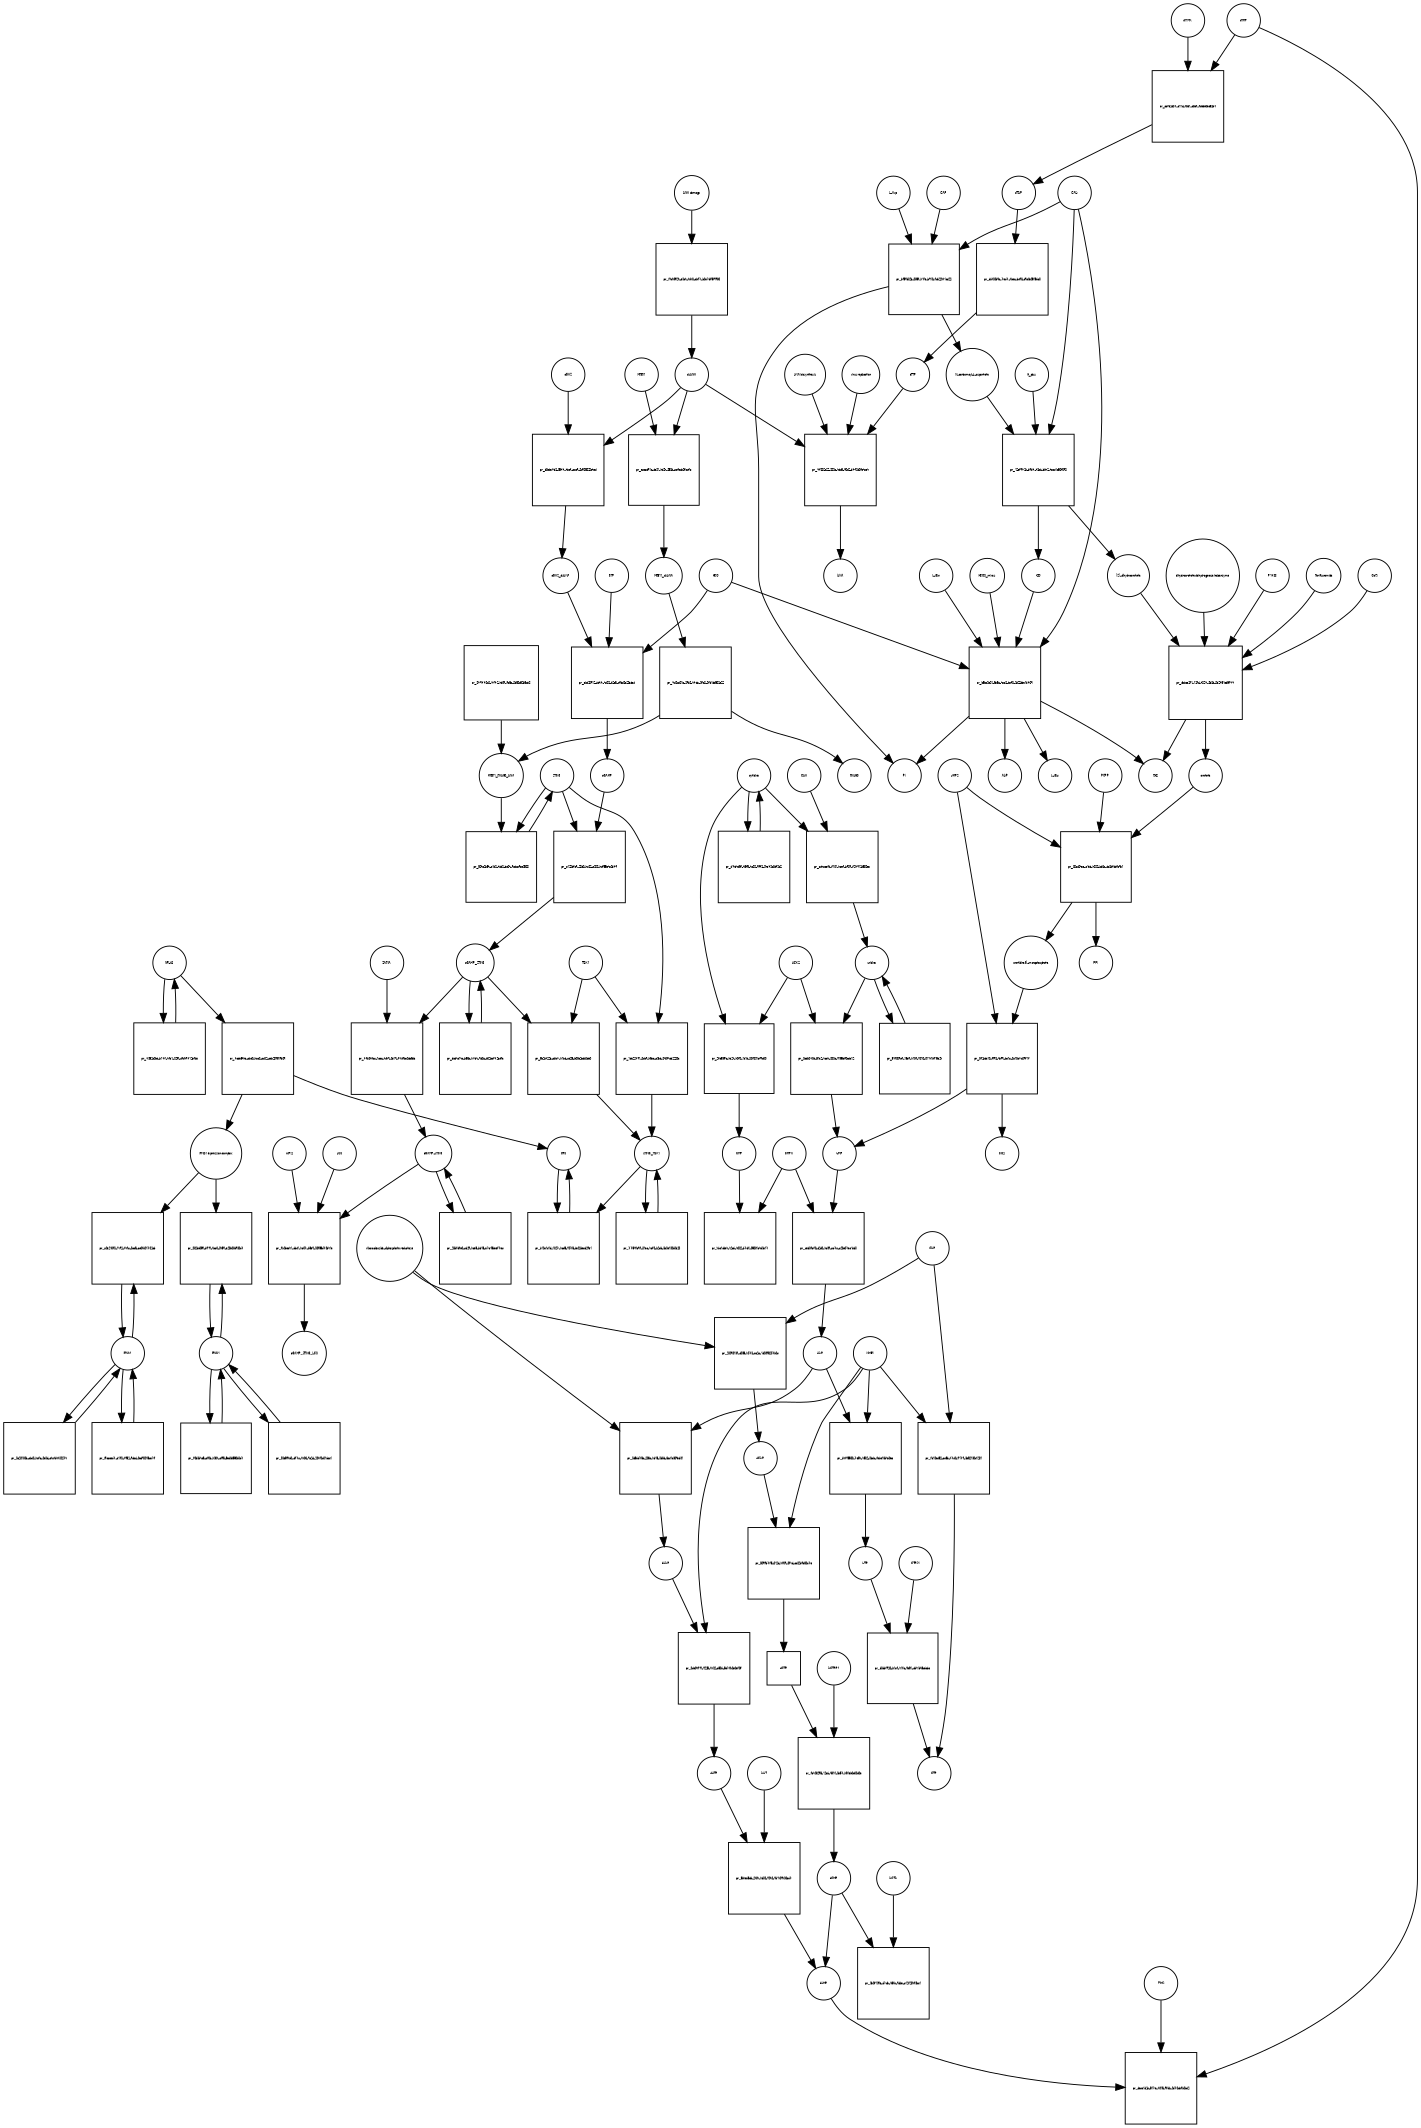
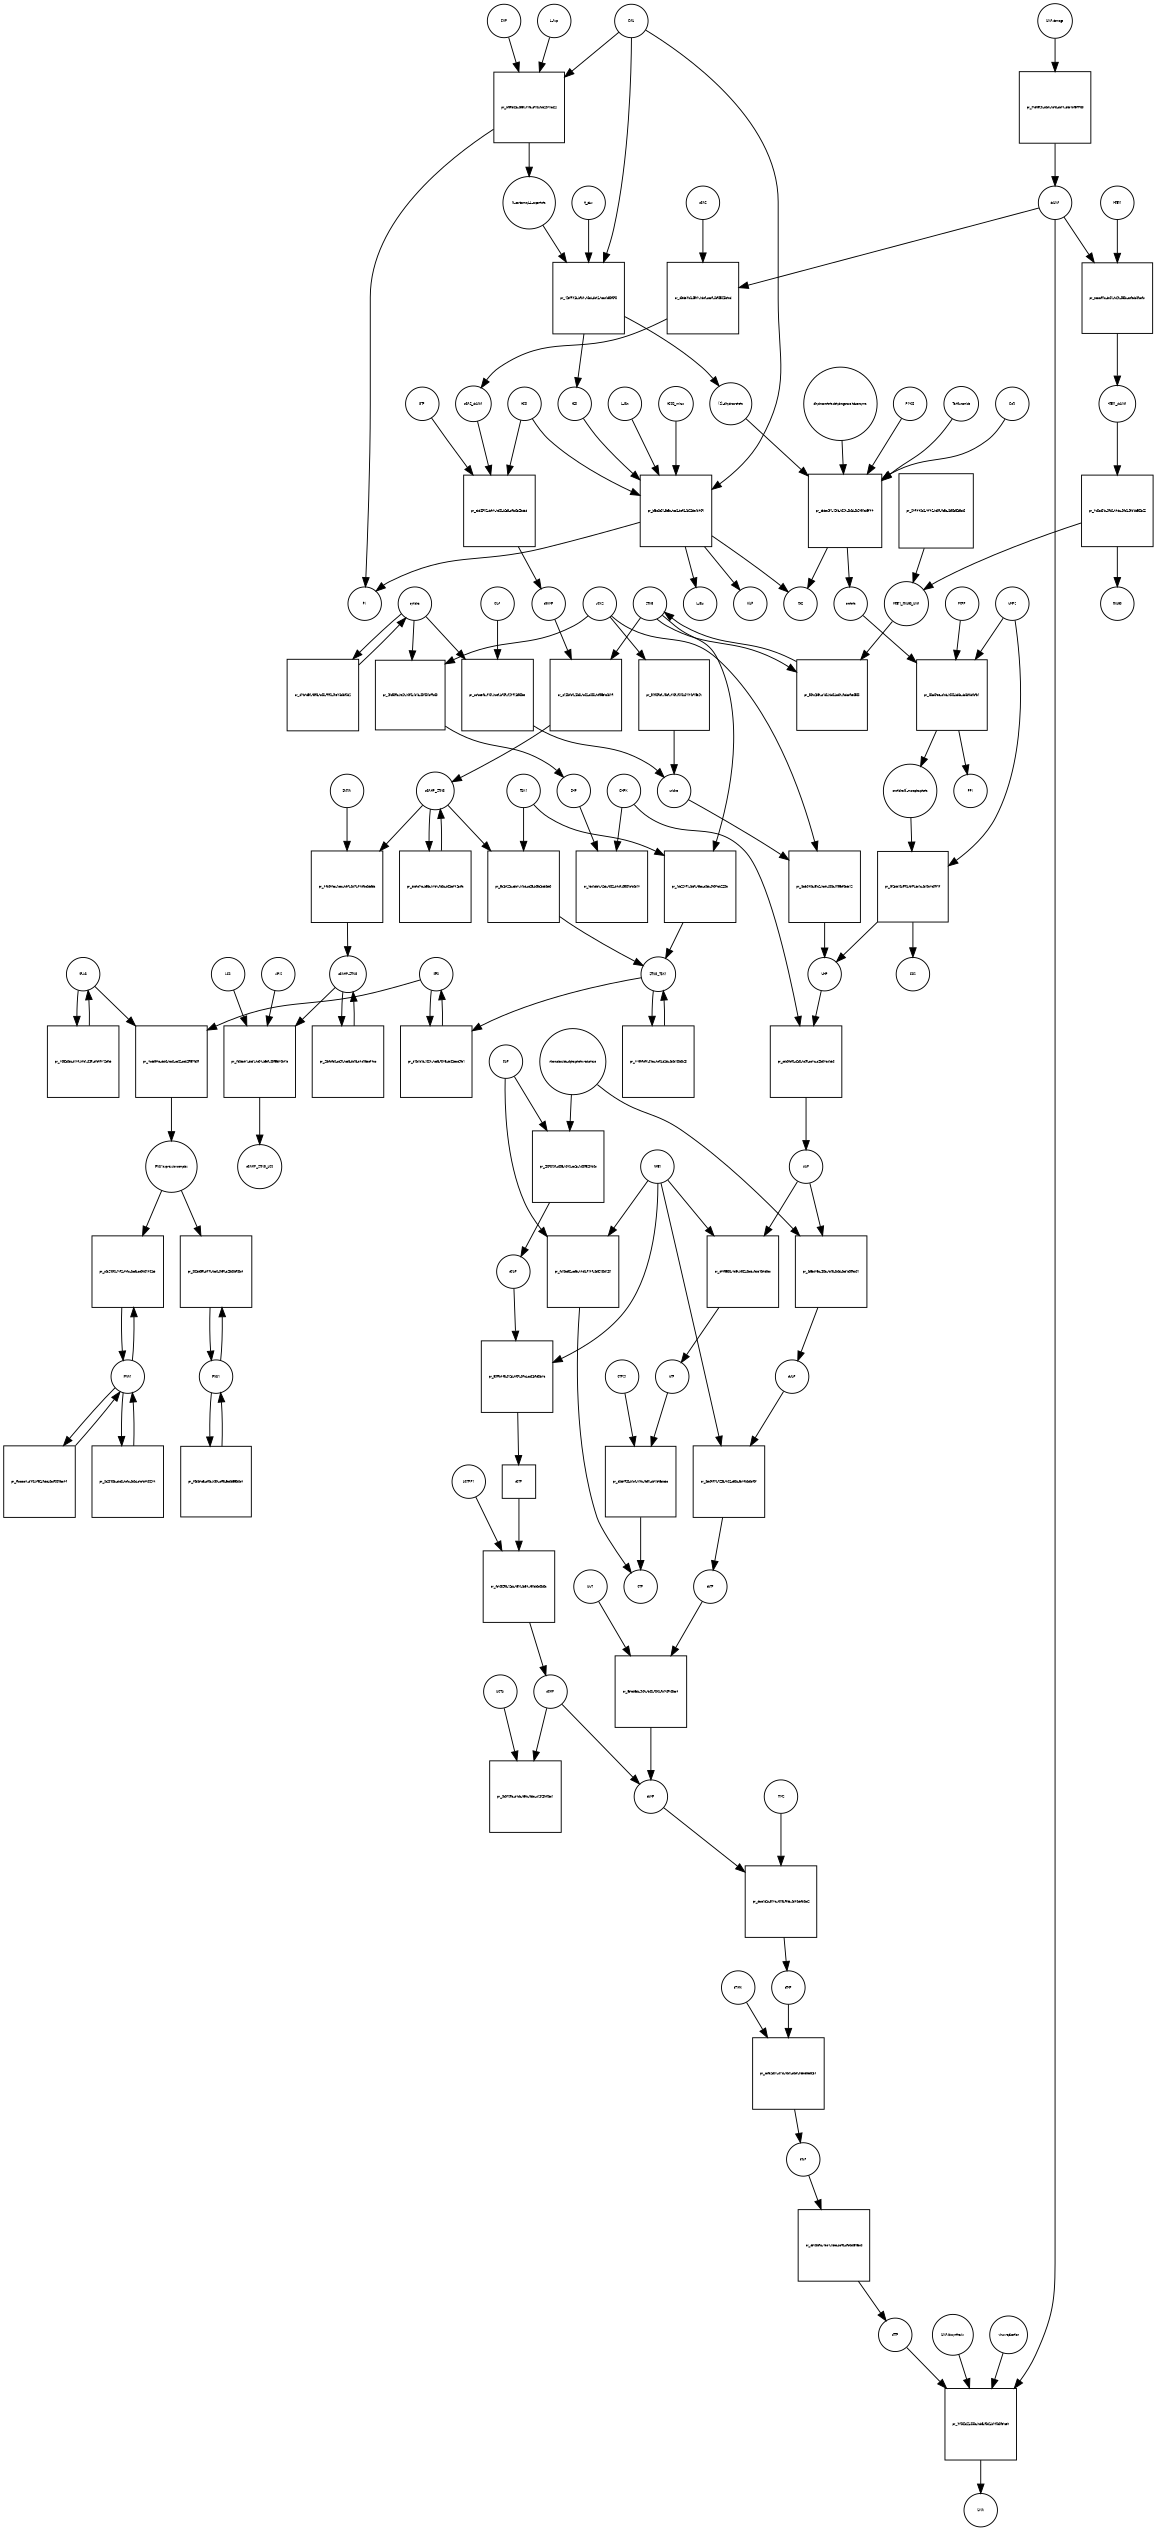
edge "uridine" -> "pr_51f089cf-15c9-410f-9810-01141b915e24": now "UCK2" -> "pr_51f089cf-15c9-410f-9810-01141b915e24"
edge "dTMP" -> "pr_deca1d2c-517e-4015-9f6b-3d78dafb86d2": reversed
edge "pr_7cde544e-ab60-4ac8-ac32-aeb289519b39" -> "IRF3": reversed
node "pr_83e59460-df7a-4400-9c2d-234f8c816aa1": removed
